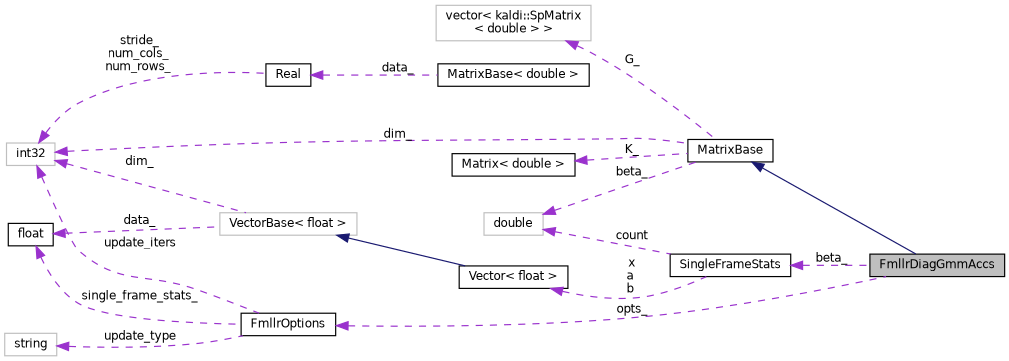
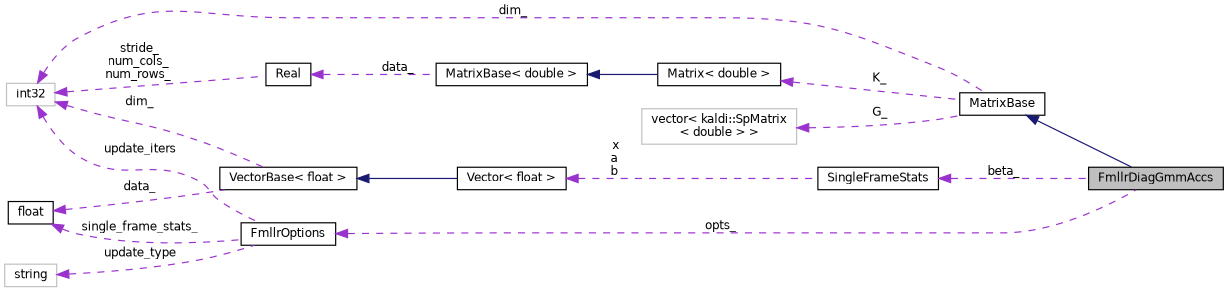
edge "Matrix< double >" -> "MatrixBase< double >": added
node "VectorBase< float >": color grey75 -> black
node "double": removed
